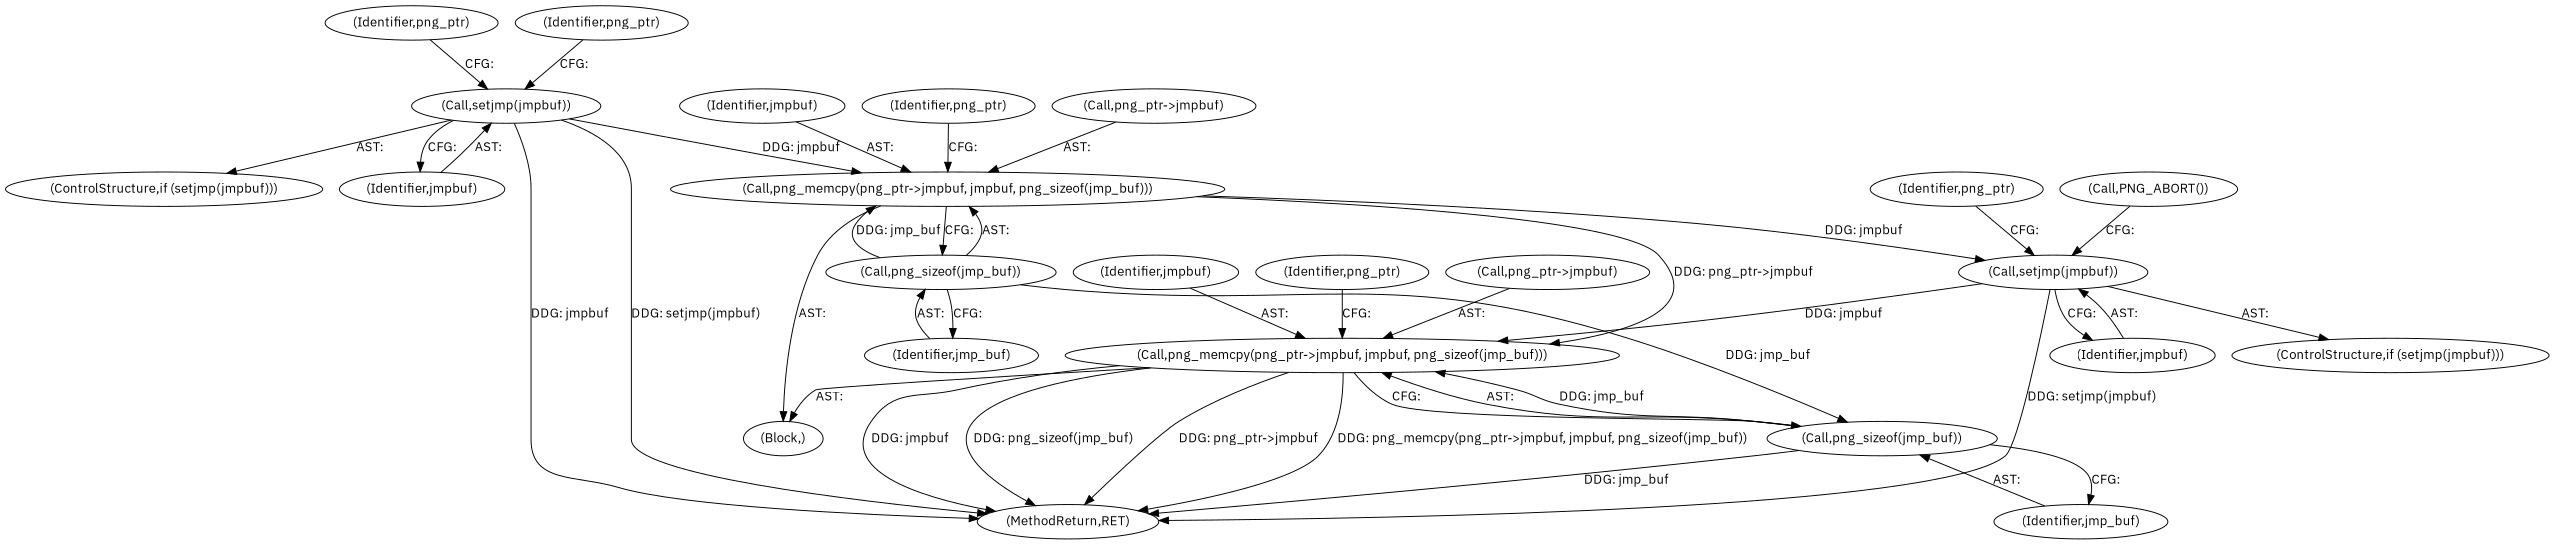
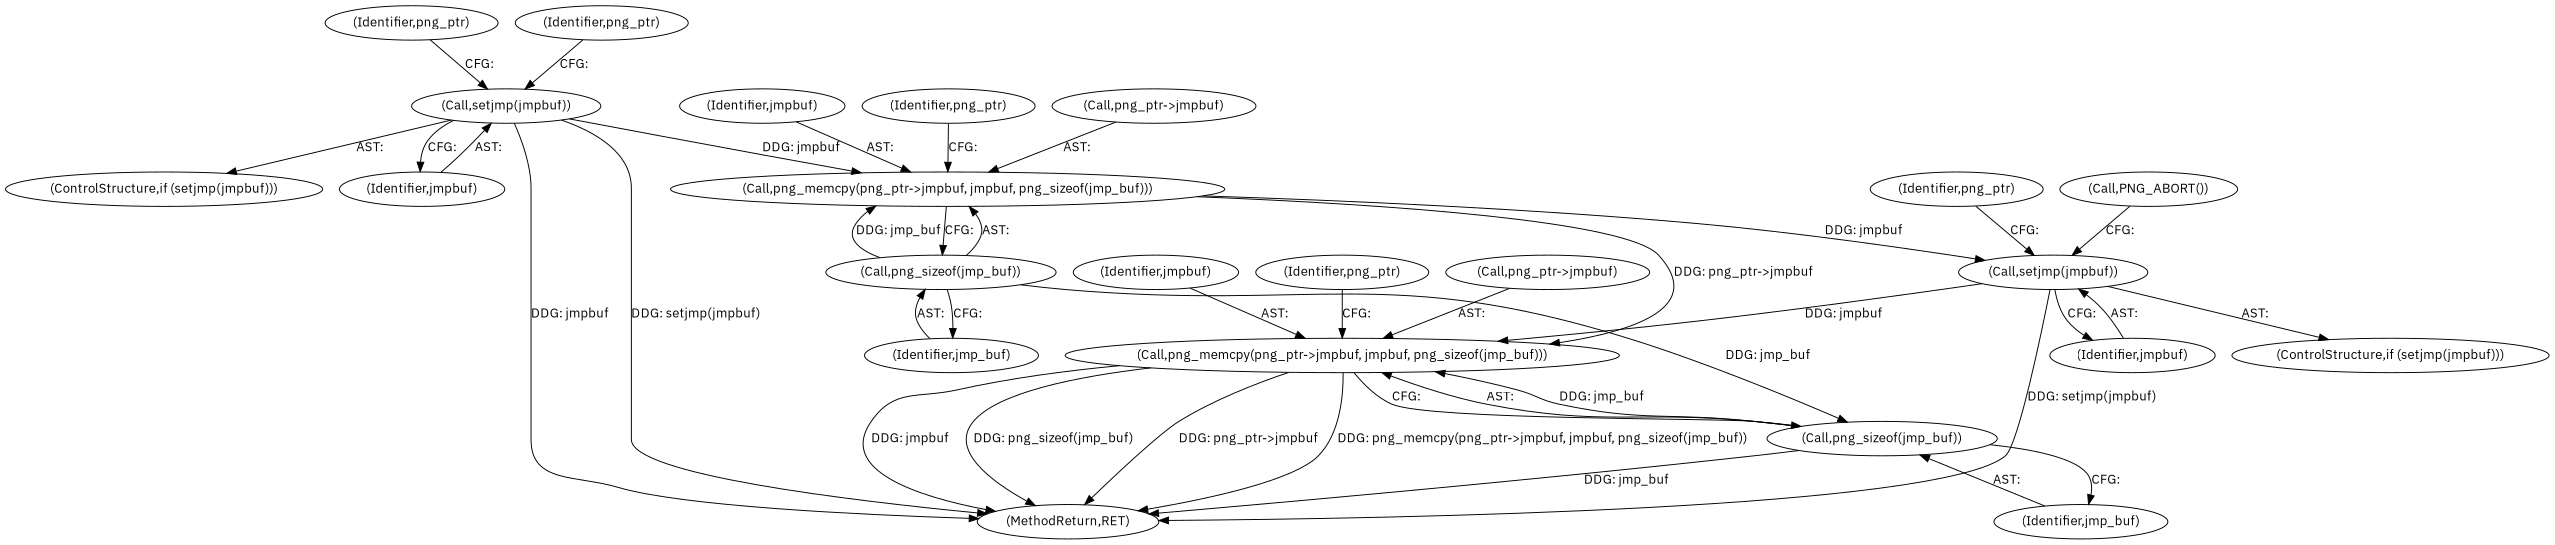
node "(Block,)": removed
